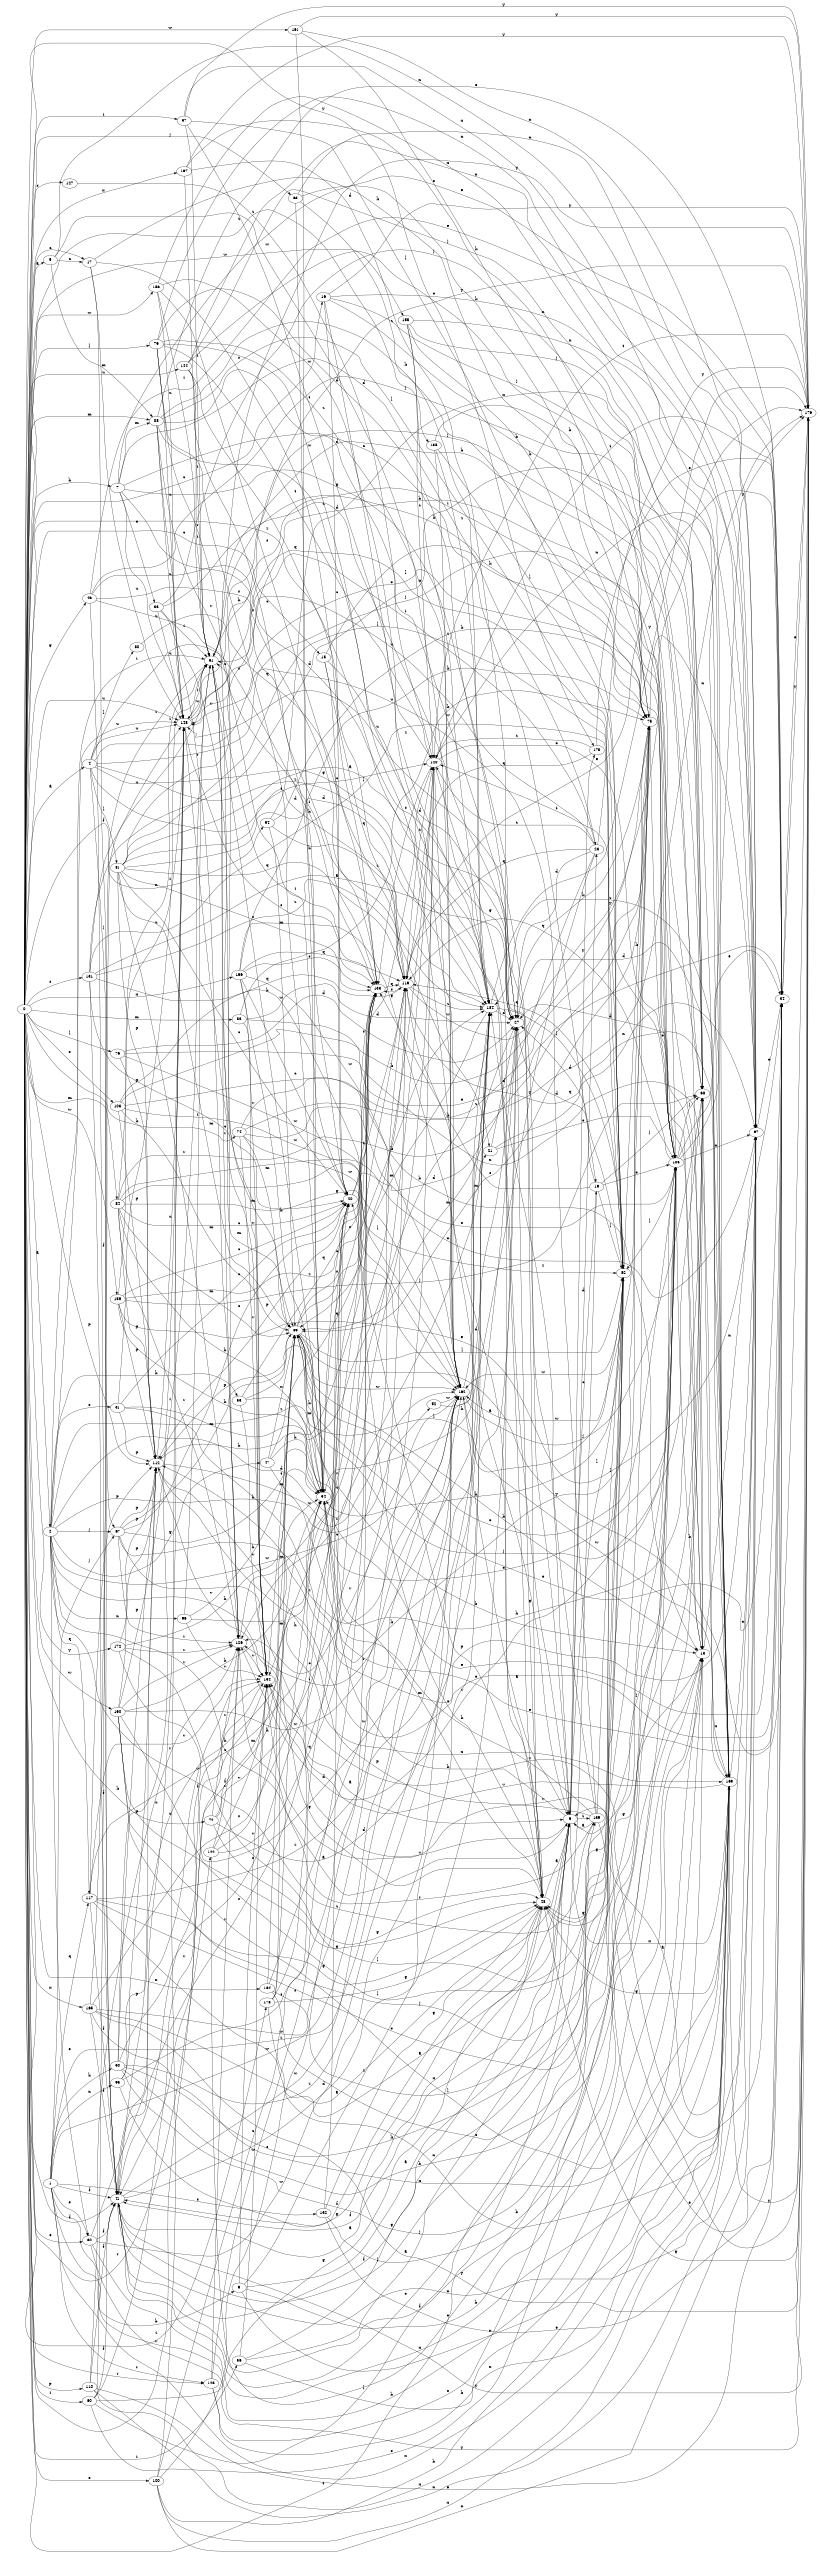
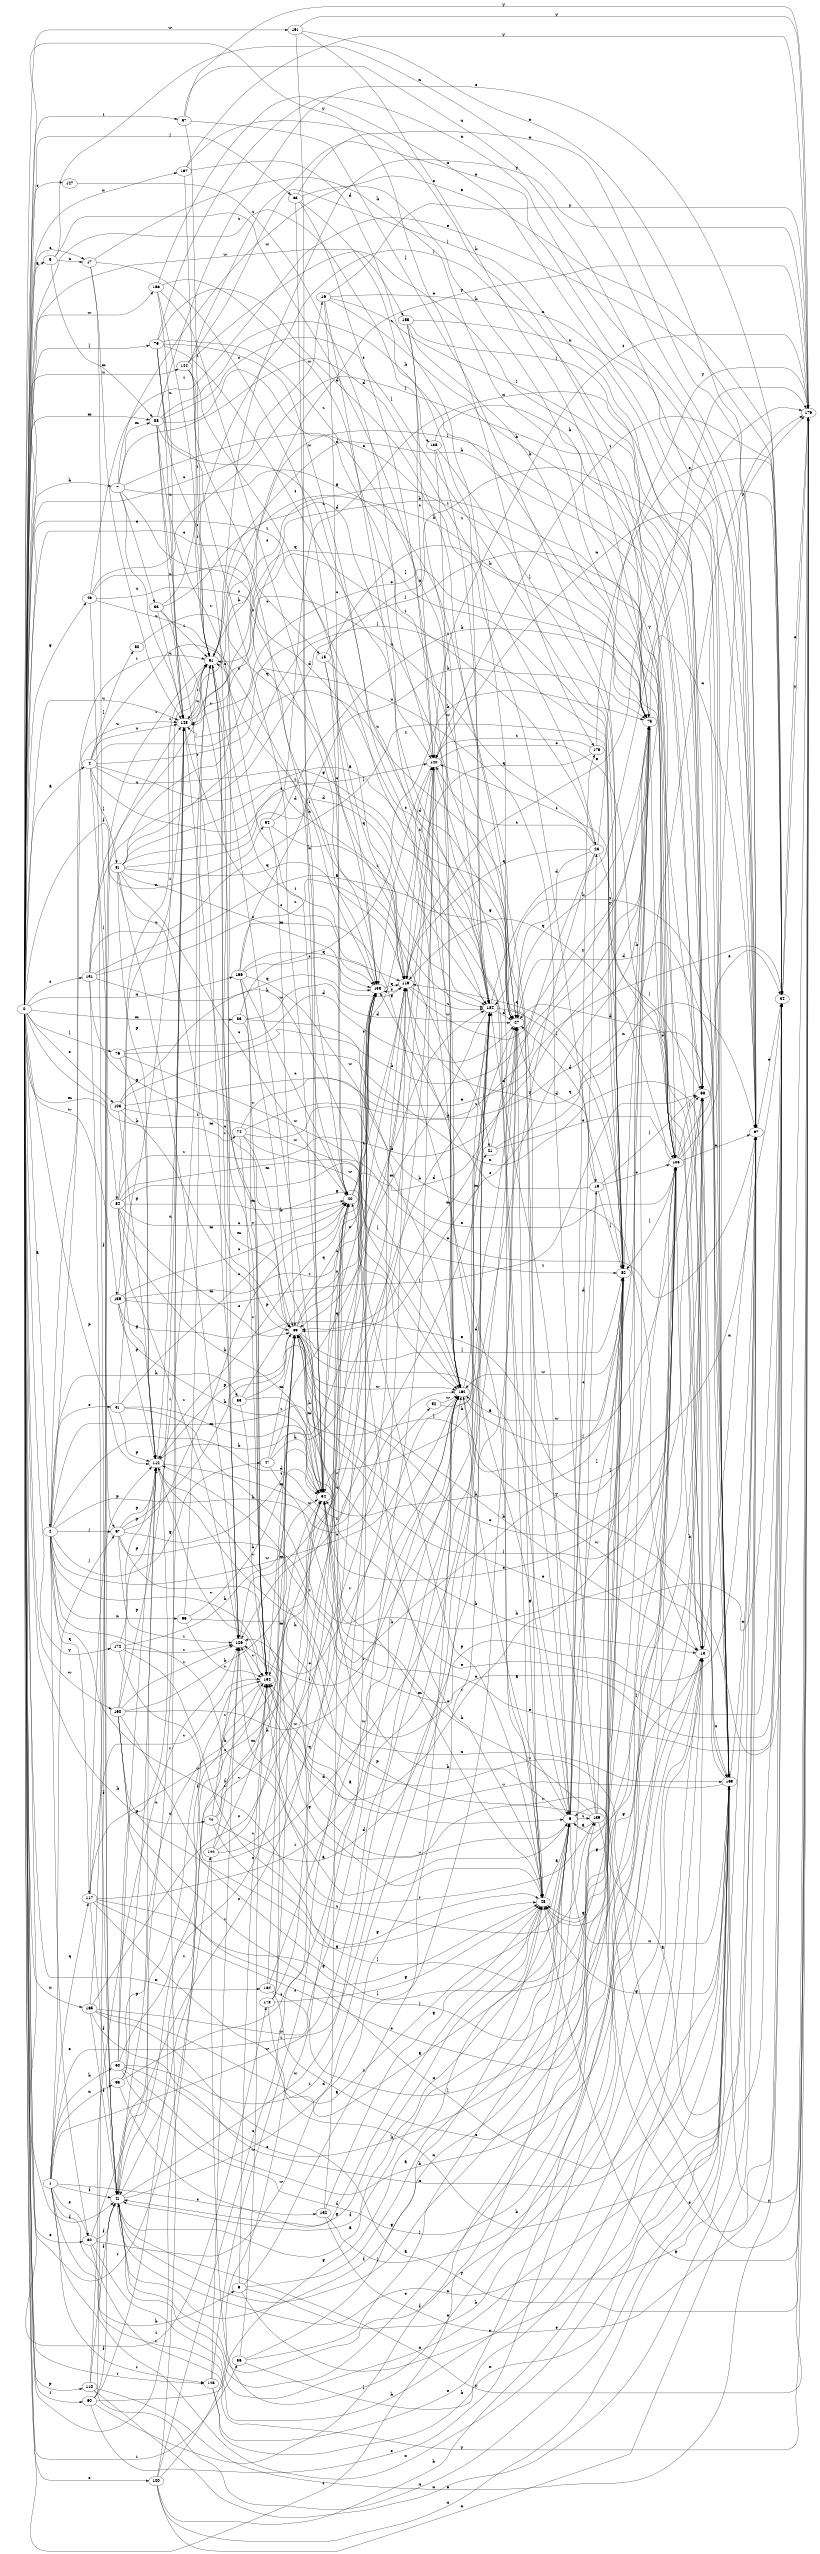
edge "57" -> "140": now "63" -> "140"
edge "23" -> "68": added, label "j"
edge "47" -> "89": label "x" -> "m"
